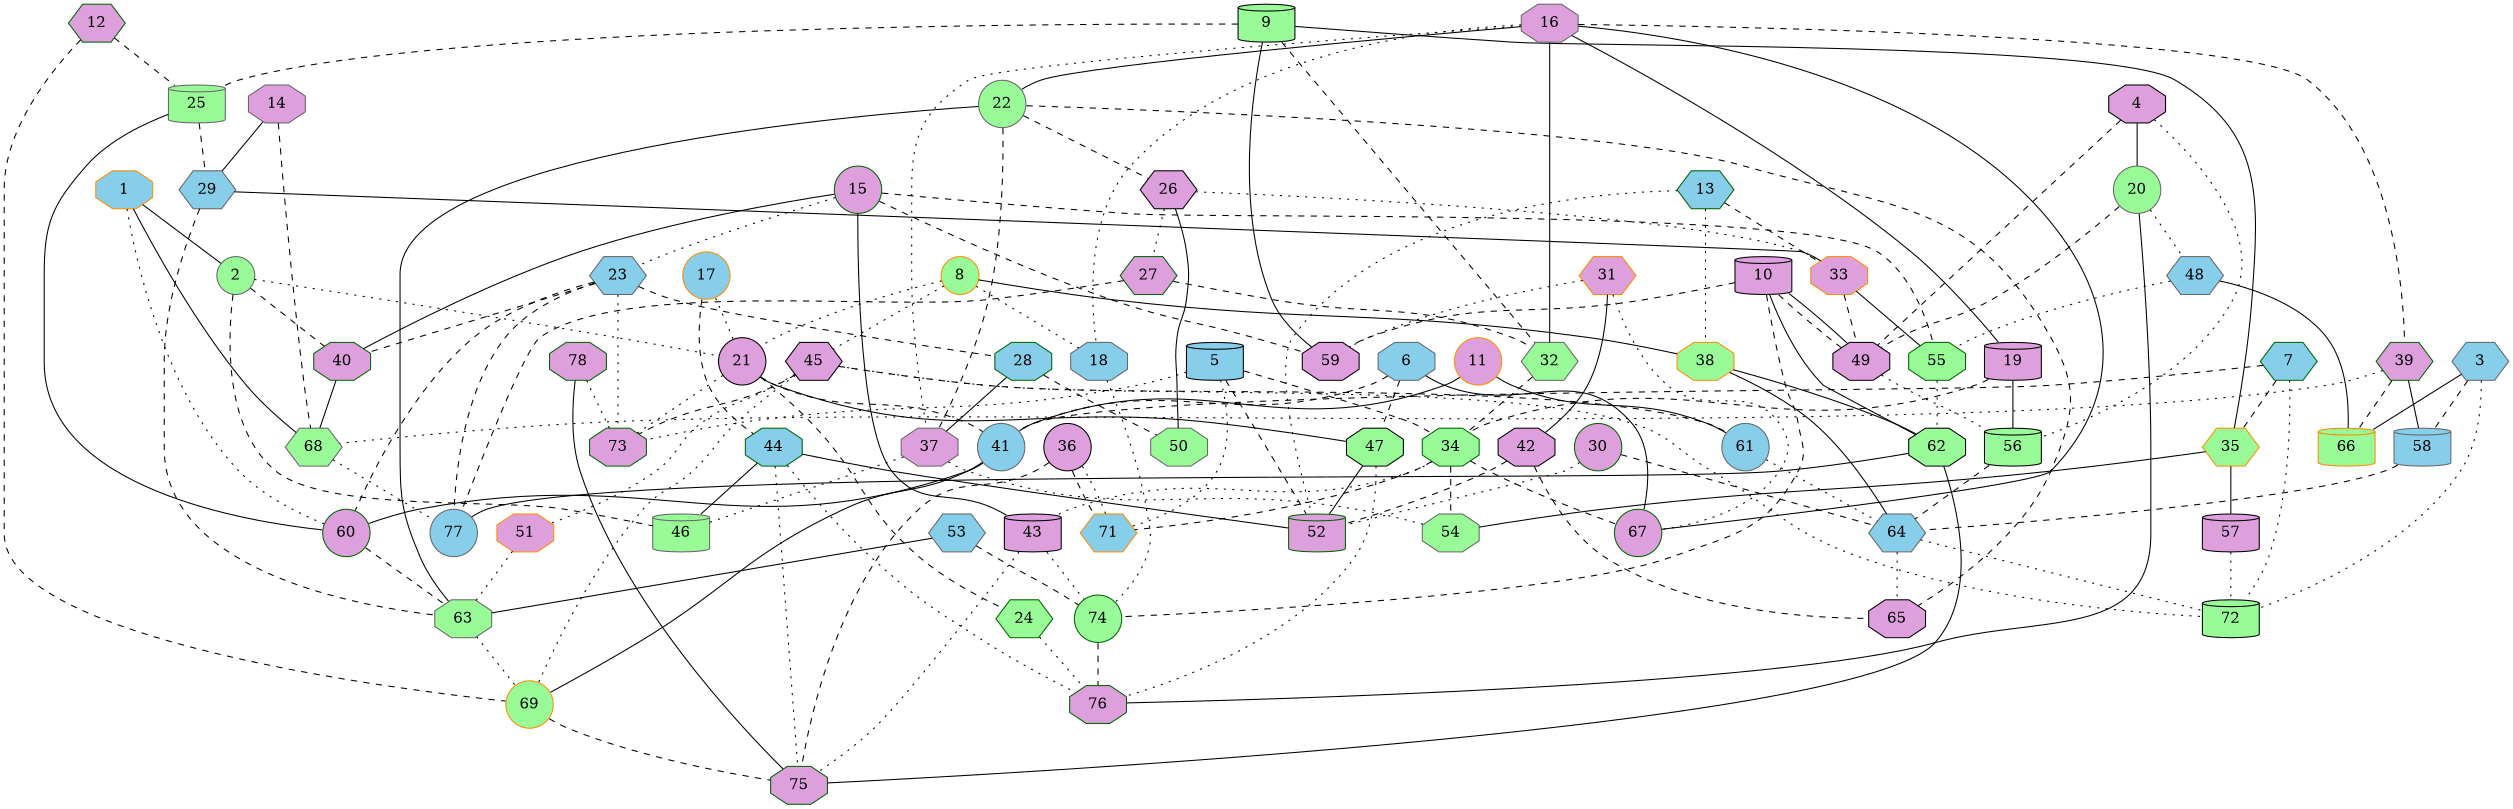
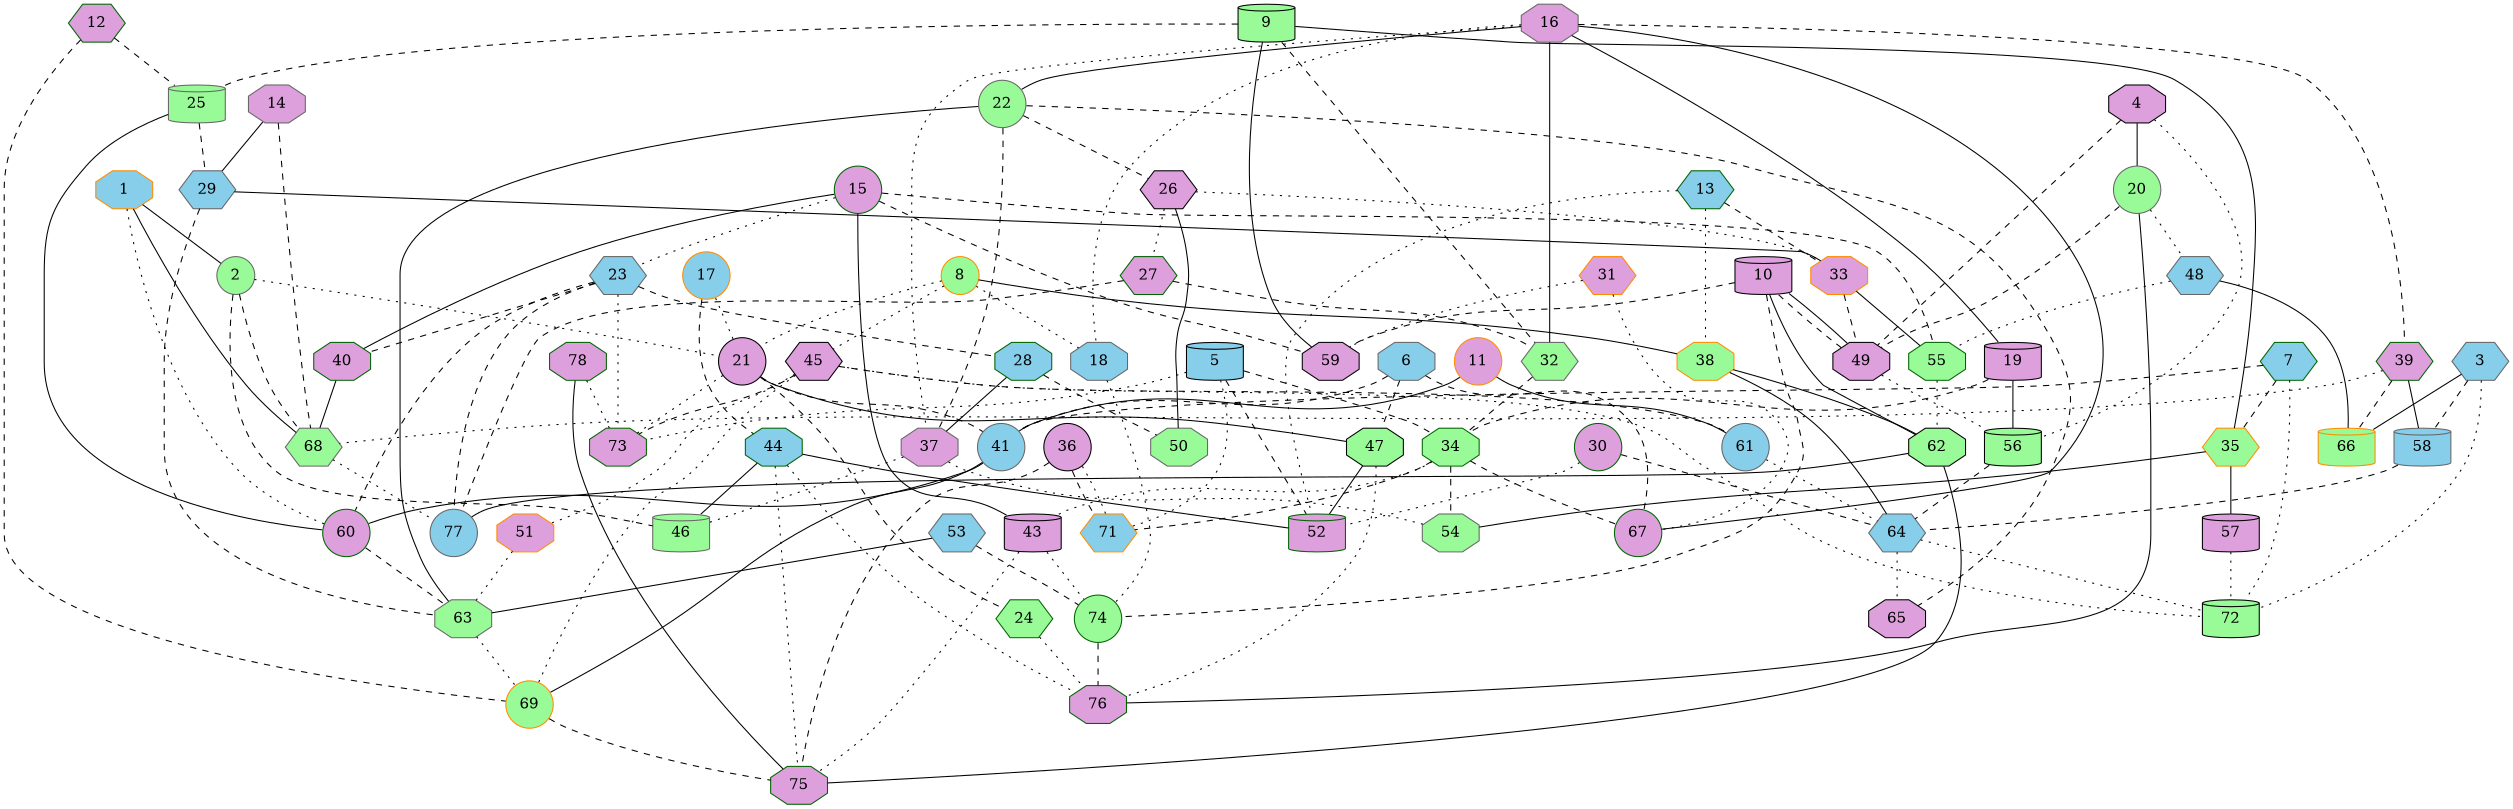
edge "2" -- "40": now "2" -- "68"
edge "6" -- "67": style solid -> dashed
node "42": removed
